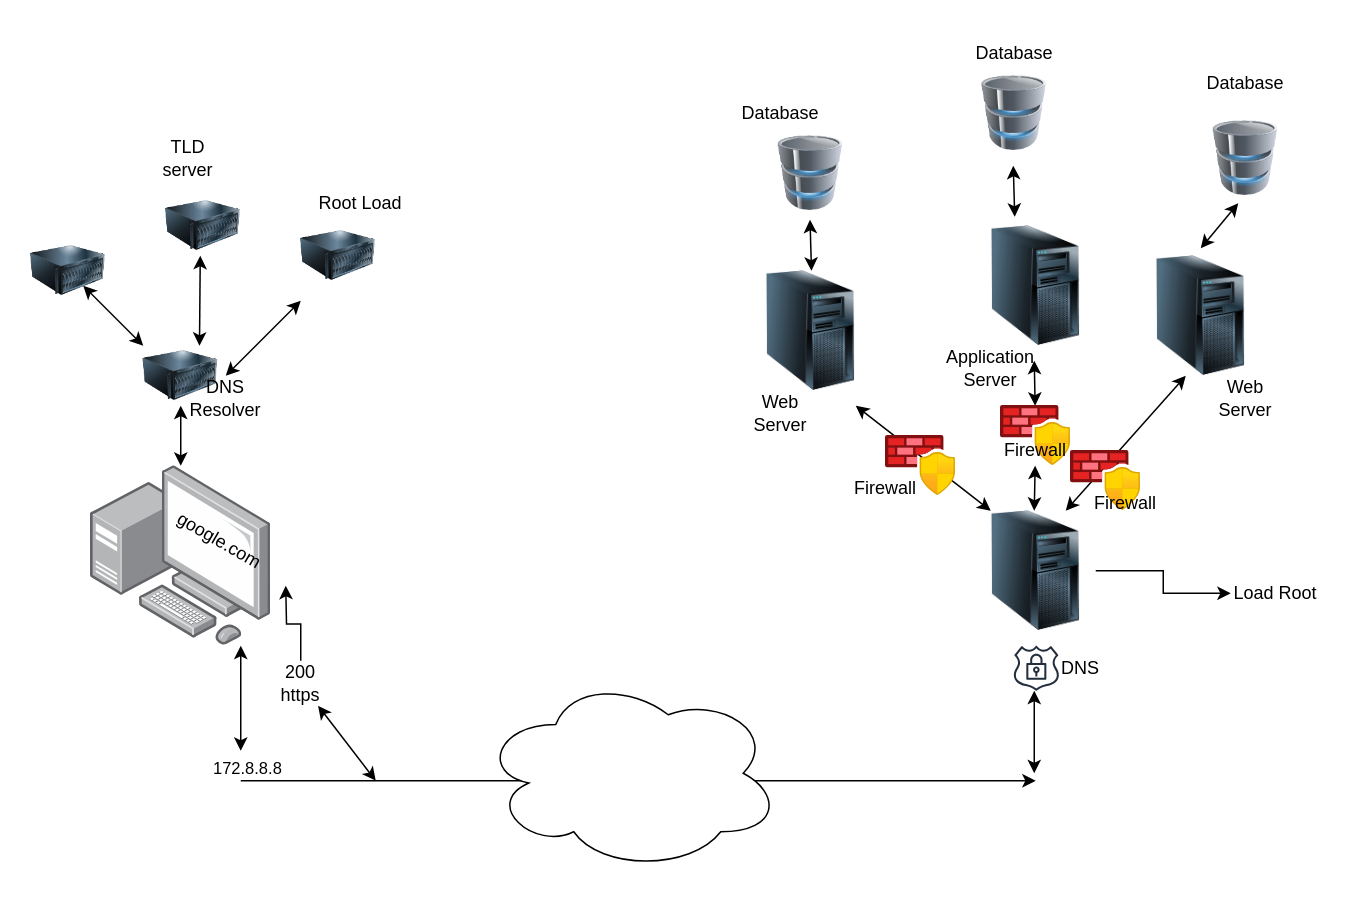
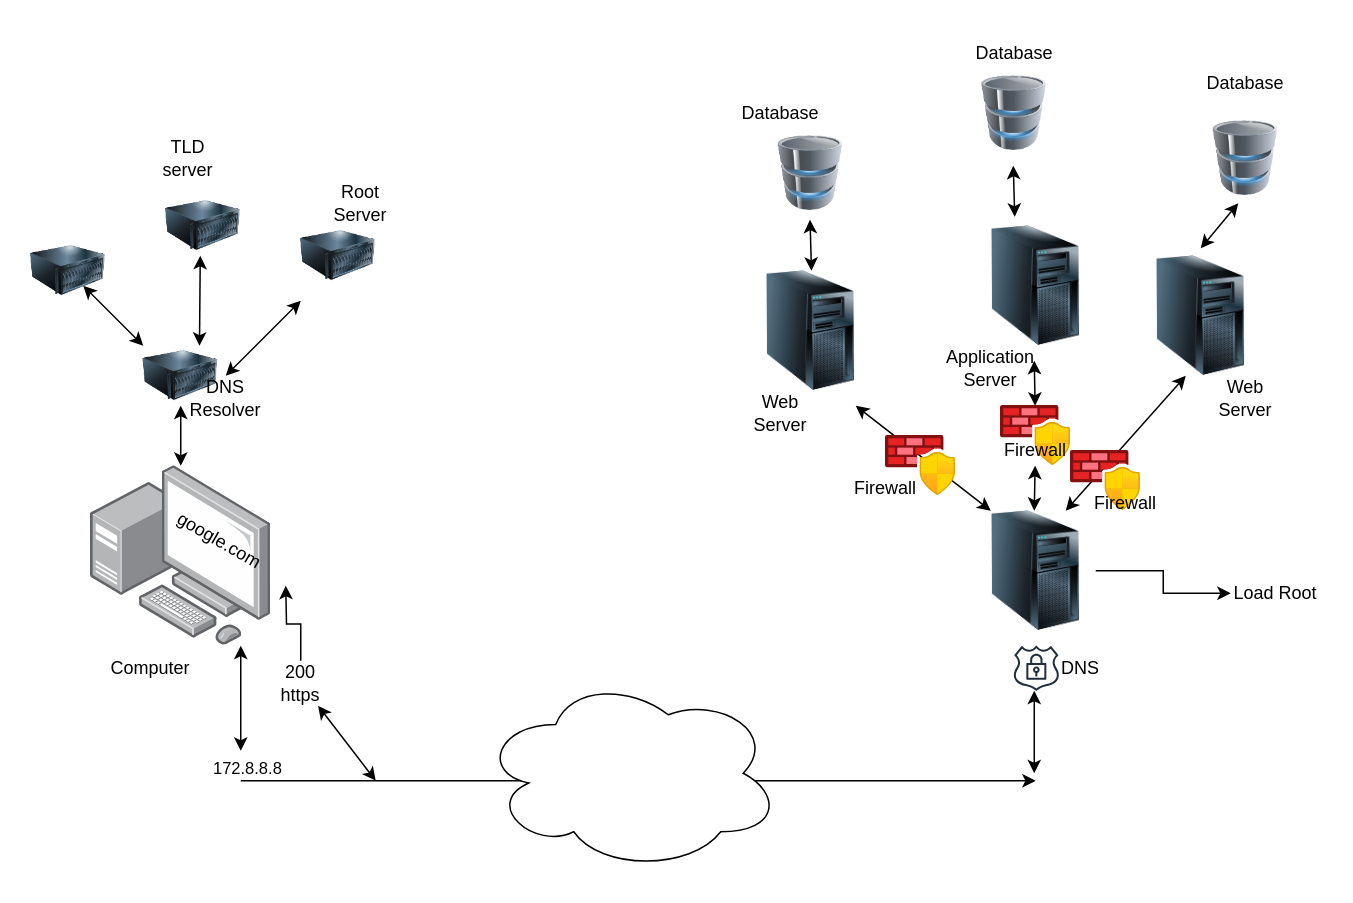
node "Root Load": label "Root Load" -> "Root Server"
node "Computer": added
